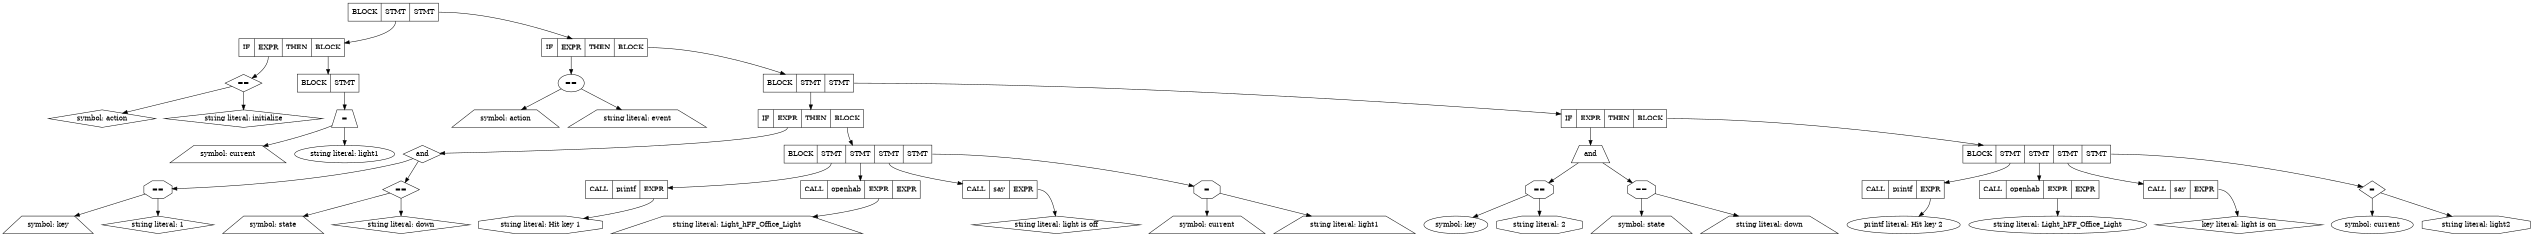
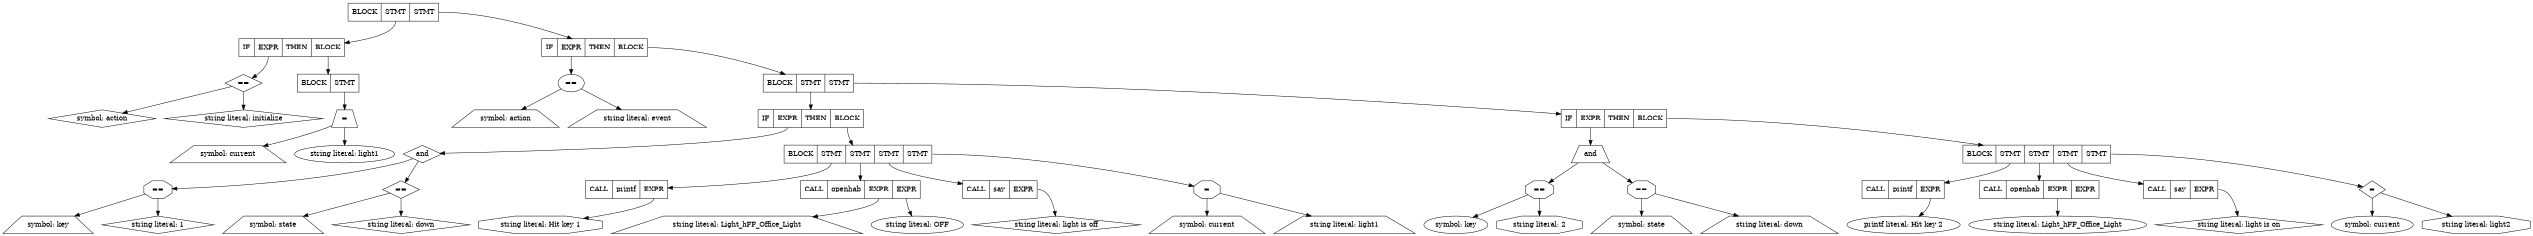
node "string literal: OFF": added
node "key literal: light is on": label "key literal: light is on" -> "string literal: light is on"
